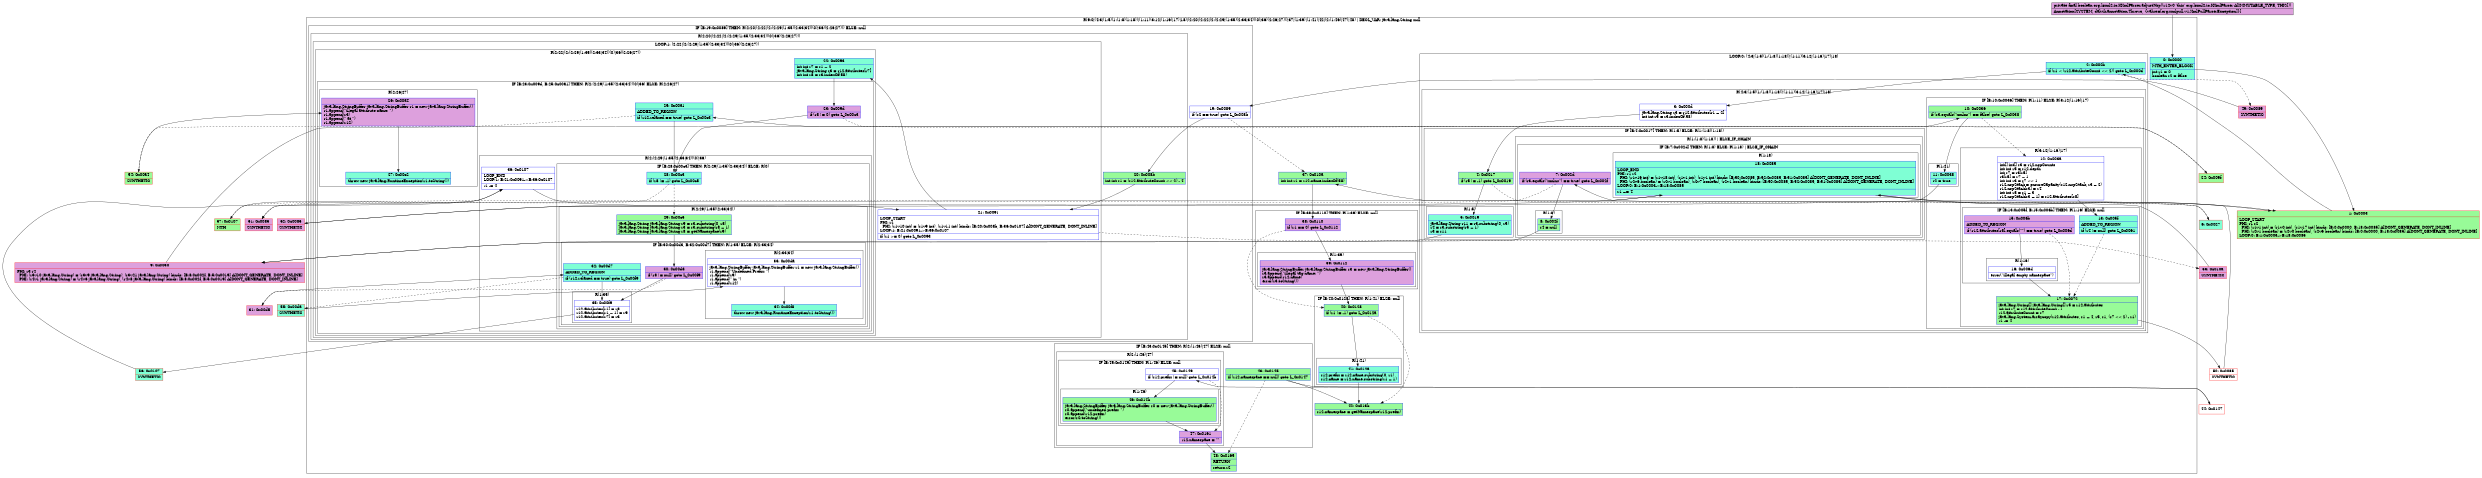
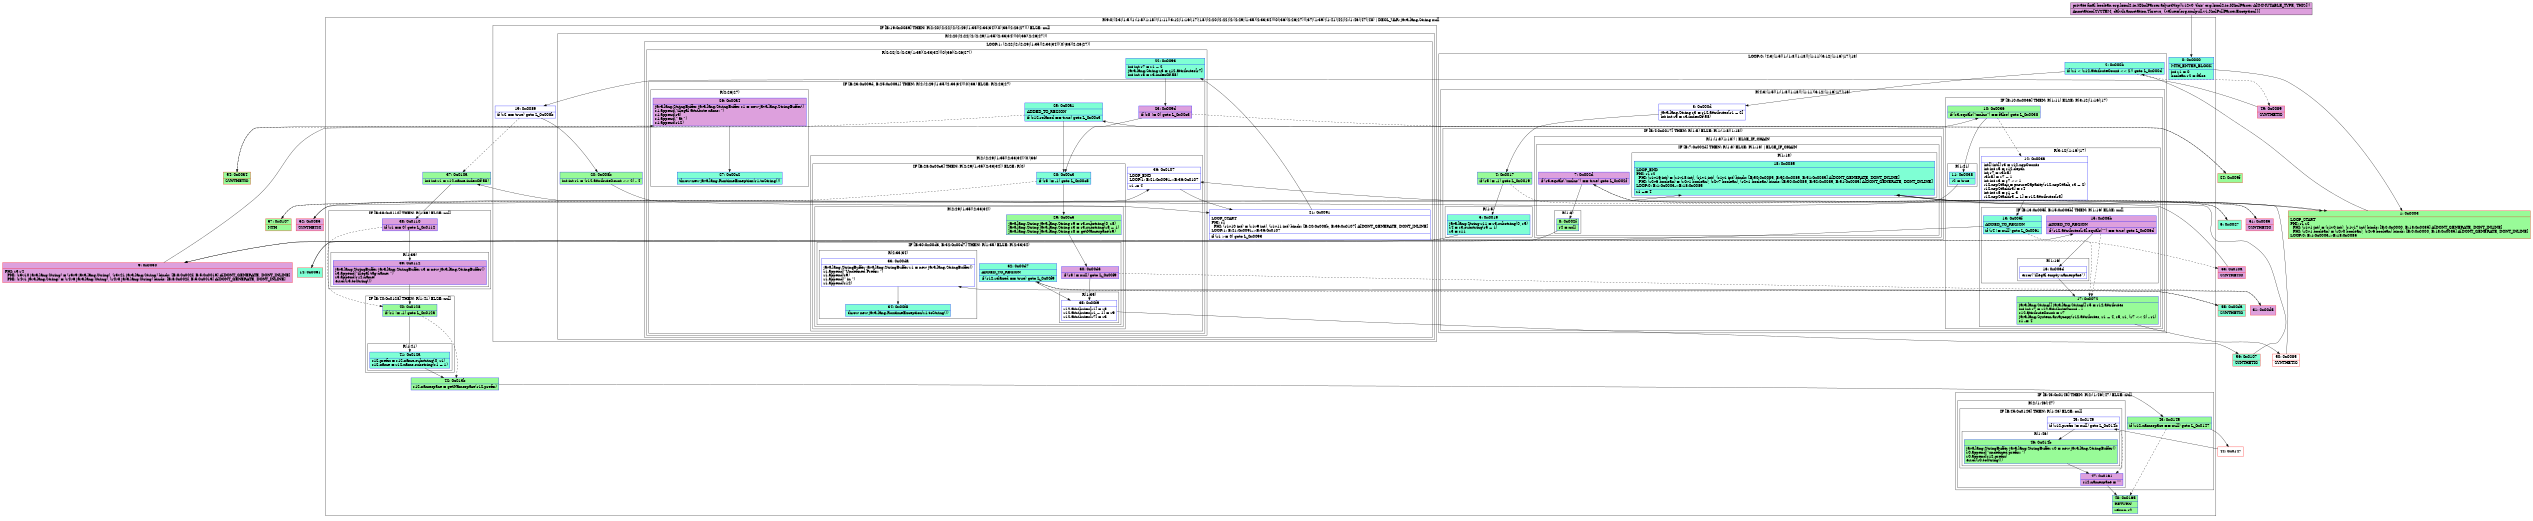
edge "28: 0x00c3" -> "29: 0x00c5": style dashed -> solid
edge "18: 0x0085" -> "51: 0x0085": reversed
node "14: 0x0061": added
edge "43: 0x0145" -> "42: 0x013b": reversed
